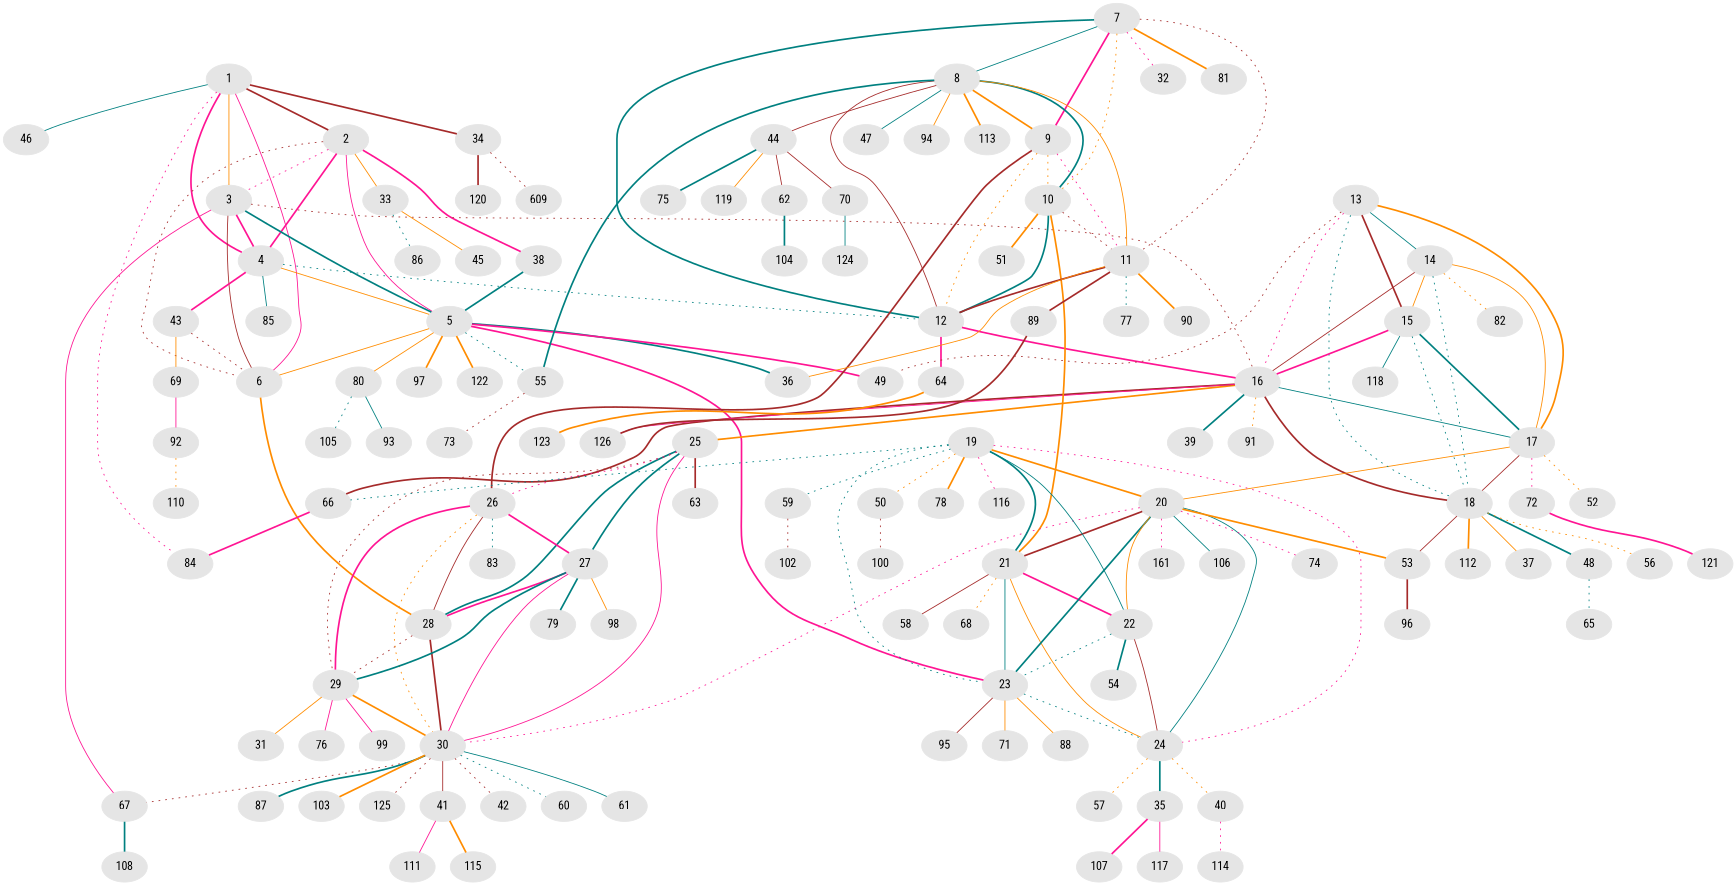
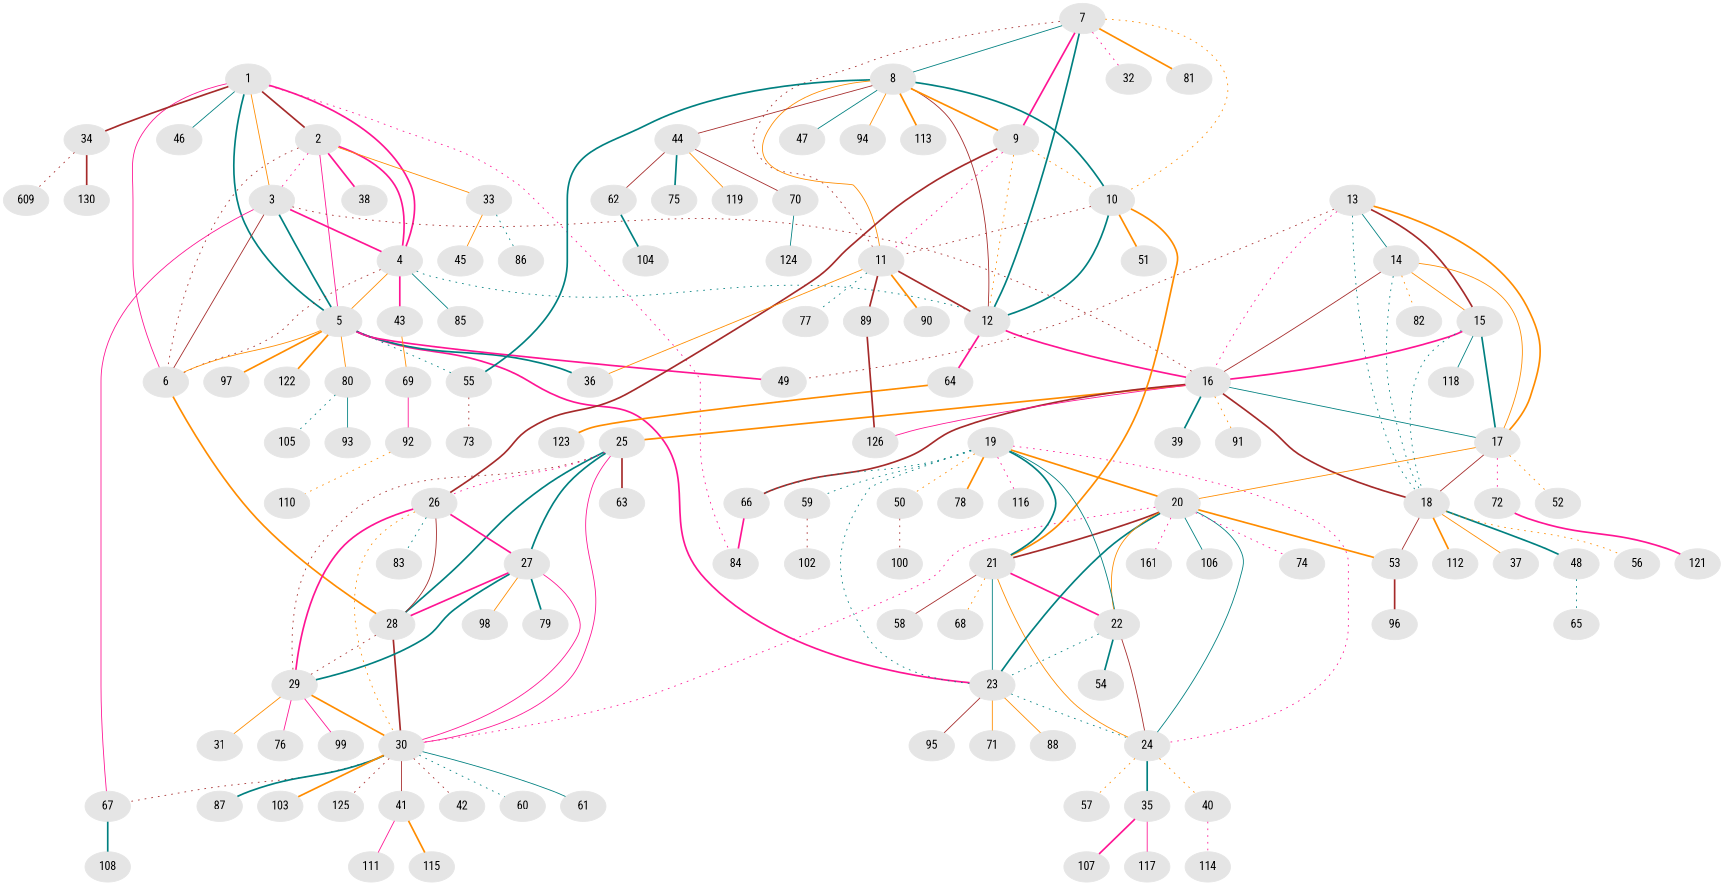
node "120": label "120" -> "130"
edge "38" -- "5": now "1" -- "5"
edge "43" -- "6": now "4" -- "6"
